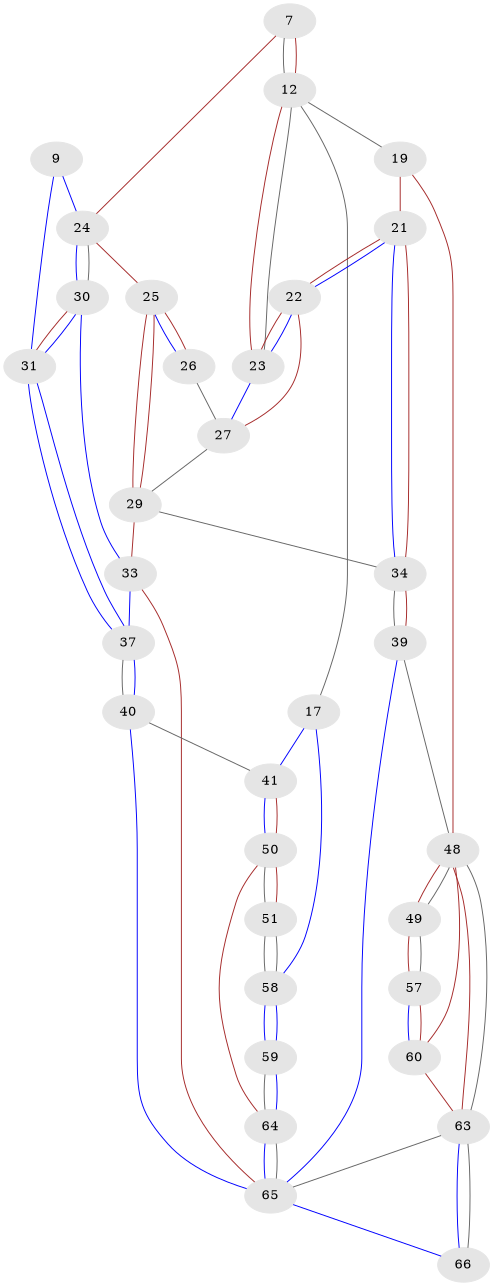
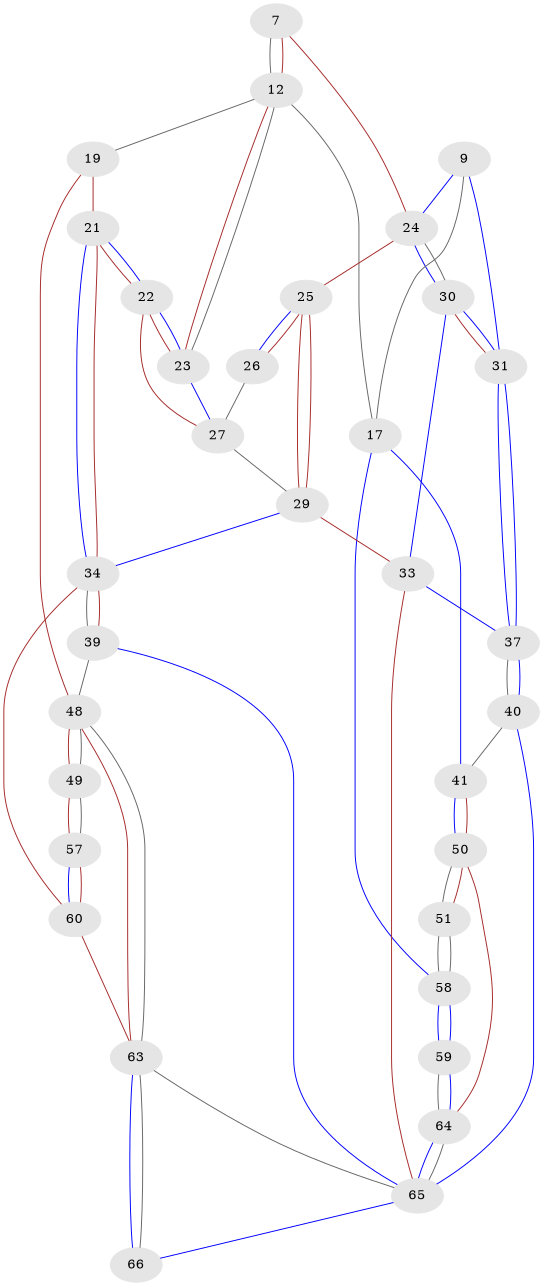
edge "9" -- "17": added
edge "29" -- "34": color gray40 -> blue
edge "48" -- "60": now "34" -- "60"
